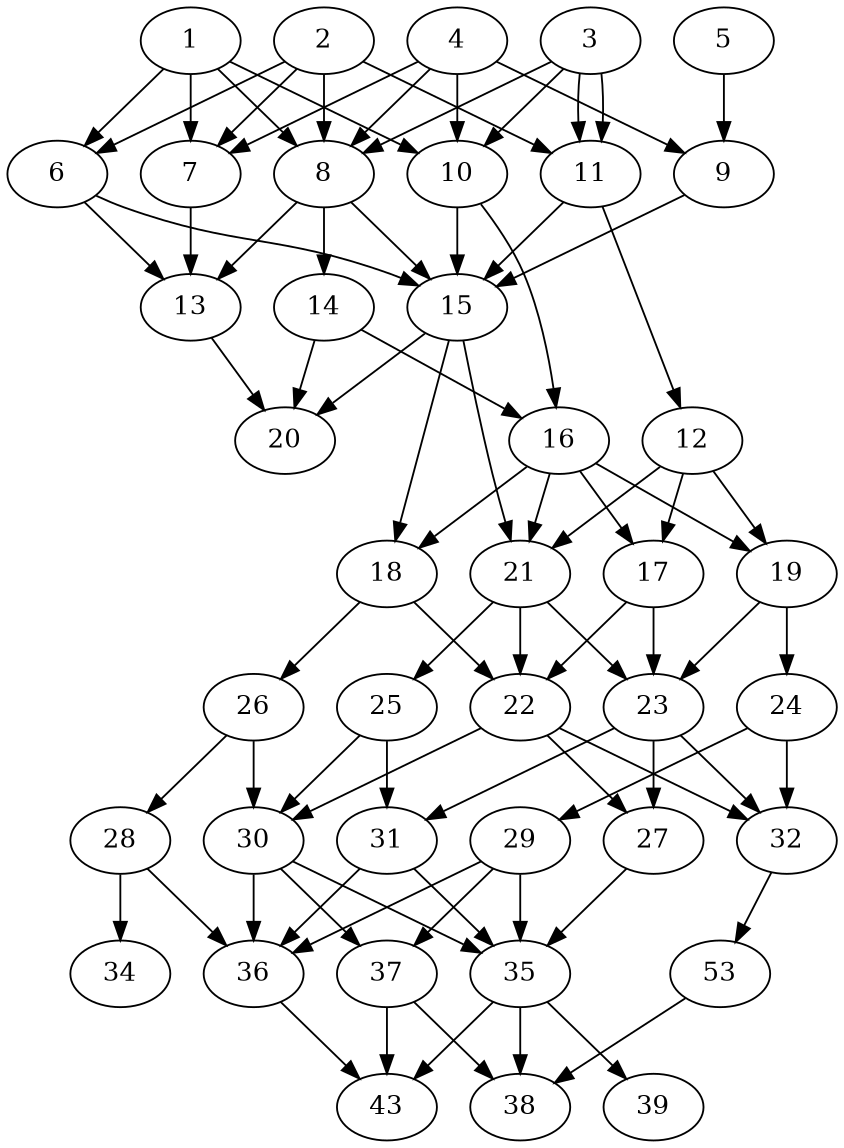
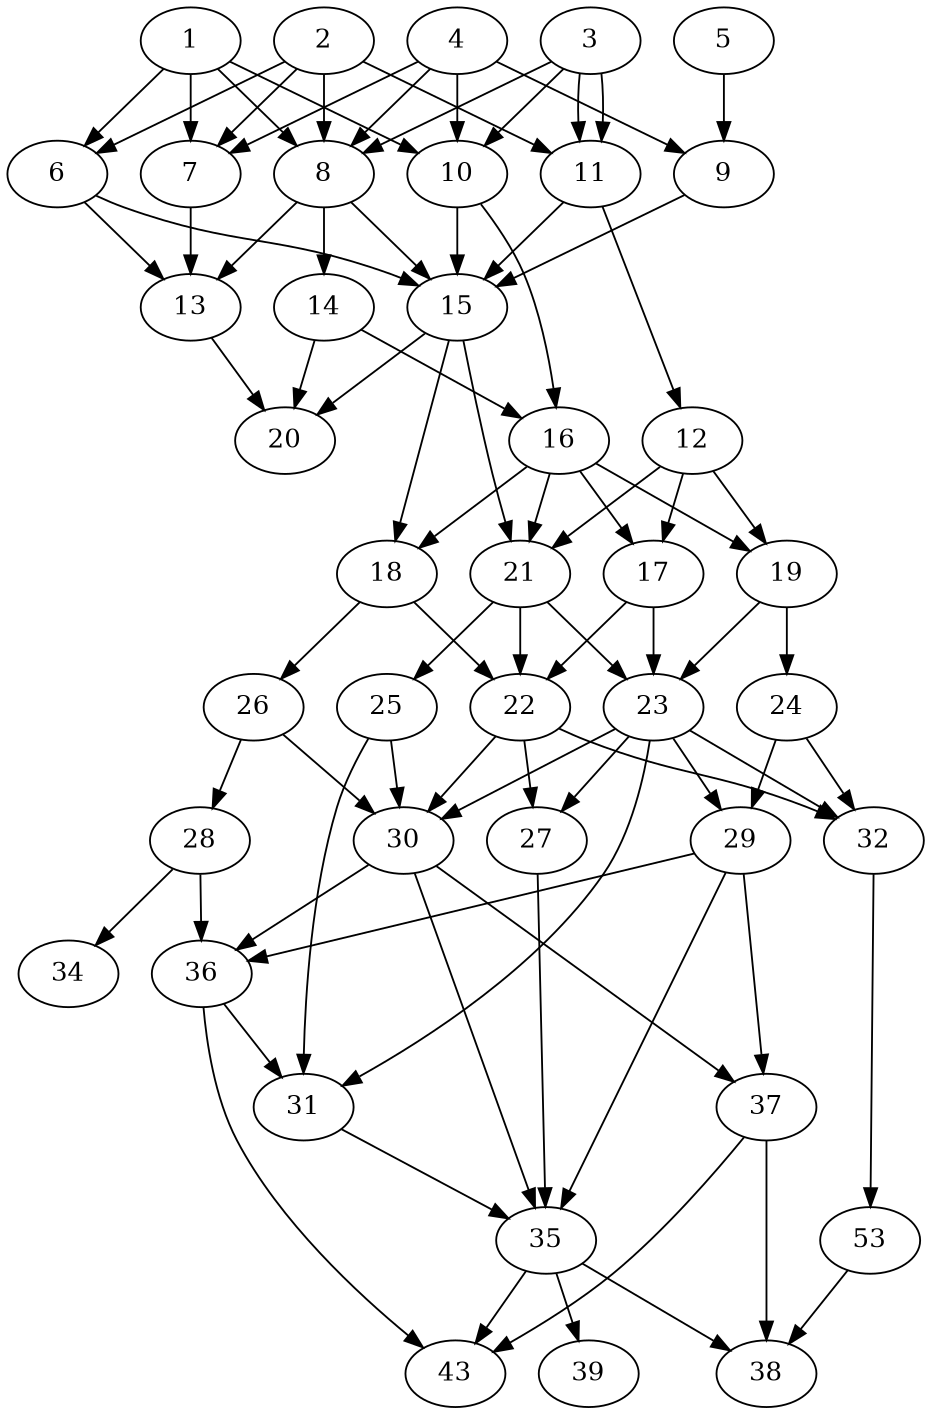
edge "23" -> "29": added
edge "23" -> "30": added
edge "31" -> "36": reversed
